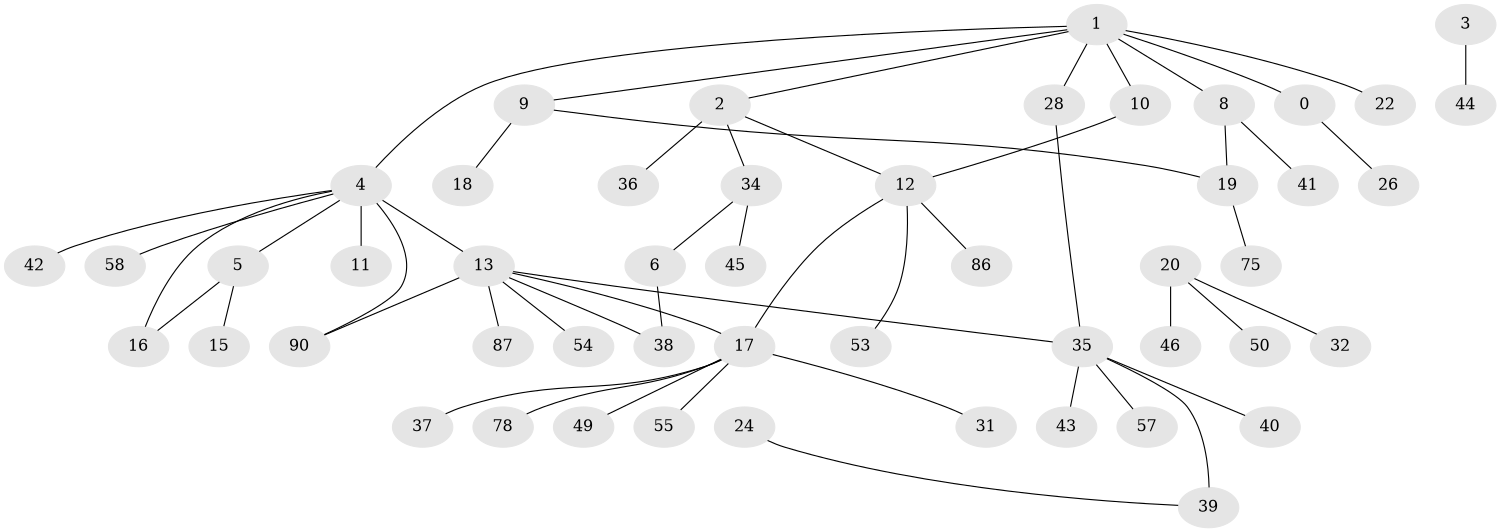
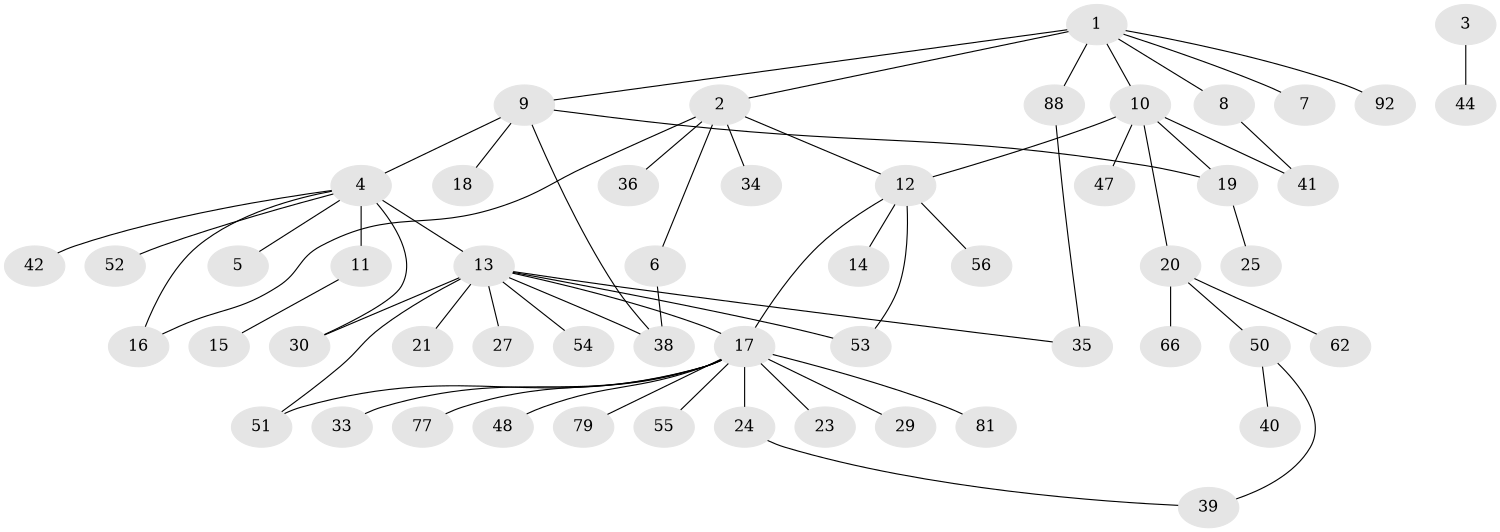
edge "1" -- "4": now "9" -- "4"
node "28": label "28" -> "88"
node "0": label "0" -> "7"
node "22": label "22" -> "92"
edge "10" -- "41": added
edge "8" -- "19": now "10" -- "19"
node "47": added
edge "10" -- "20": added
node "26": removed
edge "34" -- "6": now "2" -- "6"
edge "9" -- "38": added
node "58": label "58" -> "52"
node "45": removed
node "14": added
node "86": label "86" -> "56"
node "75": label "75" -> "25"
edge "13" -- "53": added
edge "5" -- "16": now "2" -- "16"
edge "5" -- "15": now "11" -- "15"
node "90": label "90" -> "30"
node "21": added
node "87": label "87" -> "27"
node "46": label "46" -> "66"
node "32": label "32" -> "62"
edge "17" -- "24": added
edge "35" -- "40": now "50" -- "40"
edge "35" -- "39": now "50" -- "39"
node "51": added
node "33": added
node "37": label "37" -> "77"
node "78": label "78" -> "48"
node "49": label "49" -> "79"
node "23": added
node "29": added
node "31": label "31" -> "81"
node "43": removed
node "57": removed
